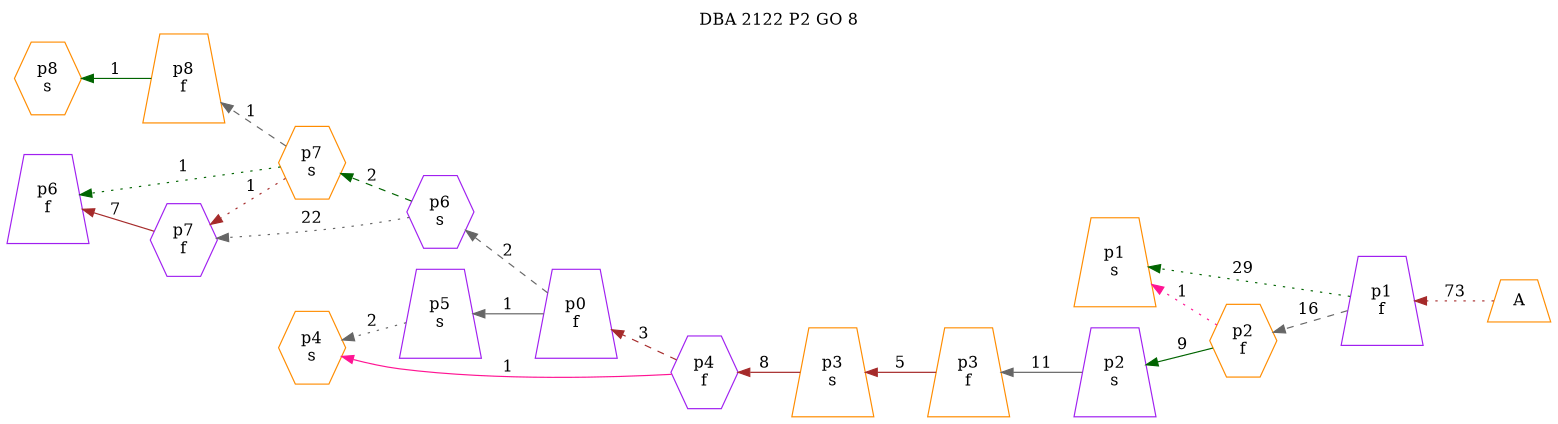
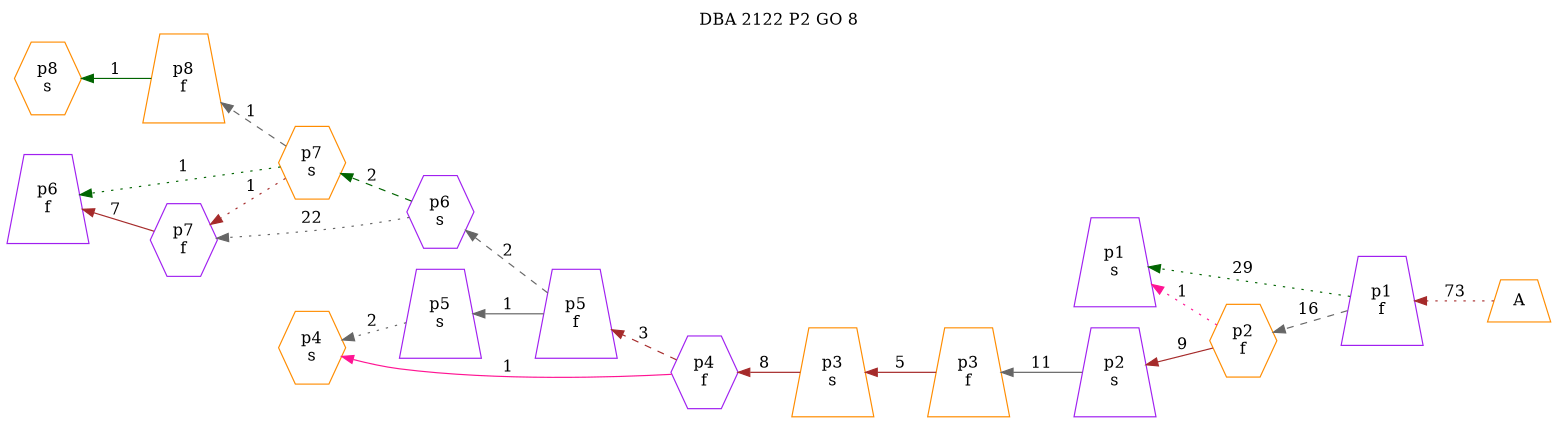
node "p1 s": color darkorange -> purple
node "p0 f": label "p0 f" -> "p5 f"
edge "p2 f" -> "p2 s": color darkgreen -> brown
